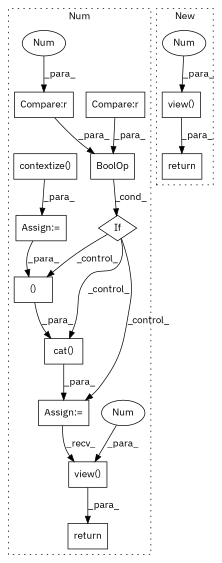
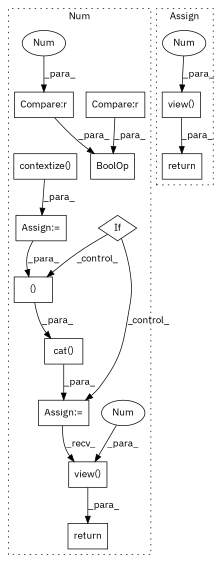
cluster "New": label "New" -> "Assign"
edge "BoolOp" -> "If": removed, label "_cond_"
edge "If" -> "cat()": removed, label "_control_"
